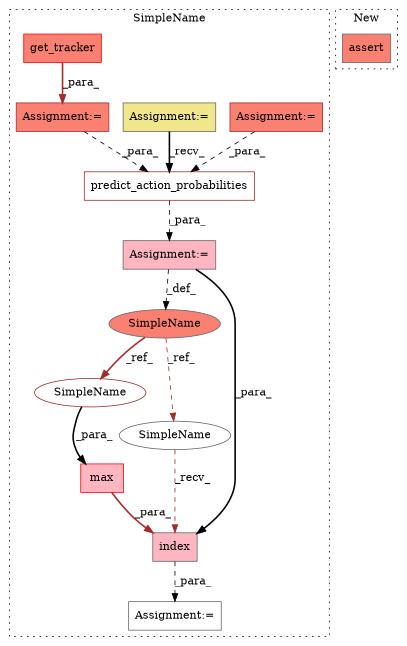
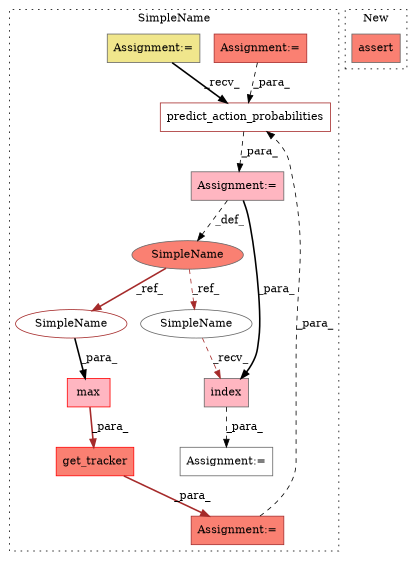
edge "max" -> "index": now "max" -> "get_tracker"
